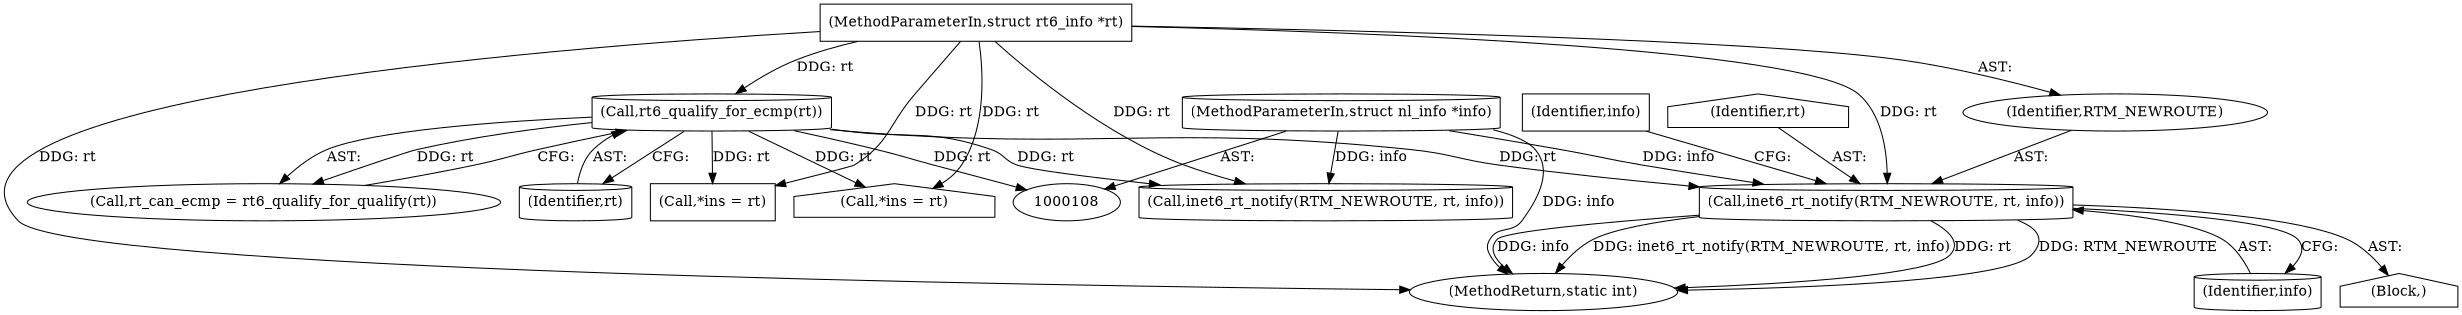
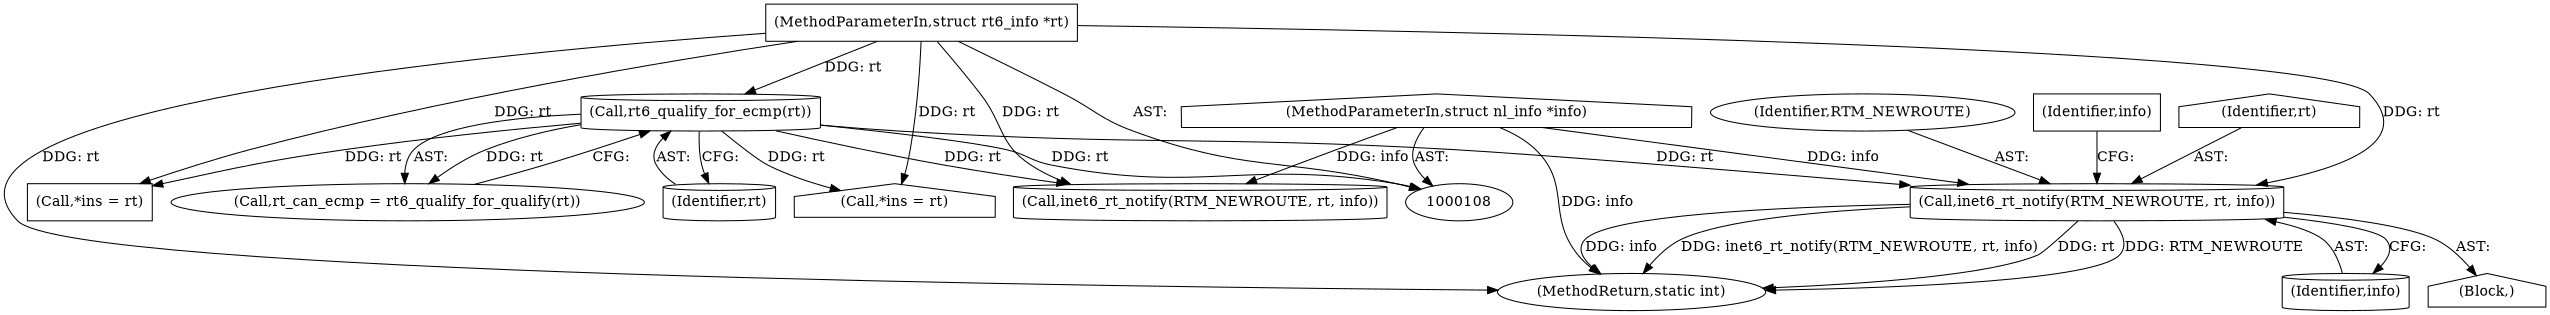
edge "(MethodParameterIn,struct rt6_info *rt)" -> "(Identifier,RTM_NEWROUTE)": now "(MethodParameterIn,struct rt6_info *rt)" -> "1000108"
node "(MethodParameterIn,struct nl_info *info)": shape cylinder -> house
